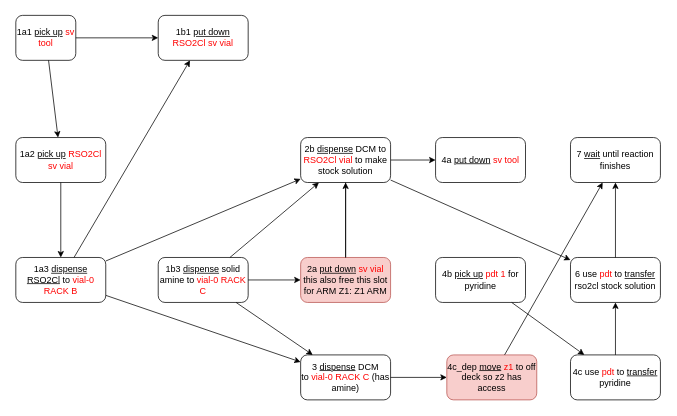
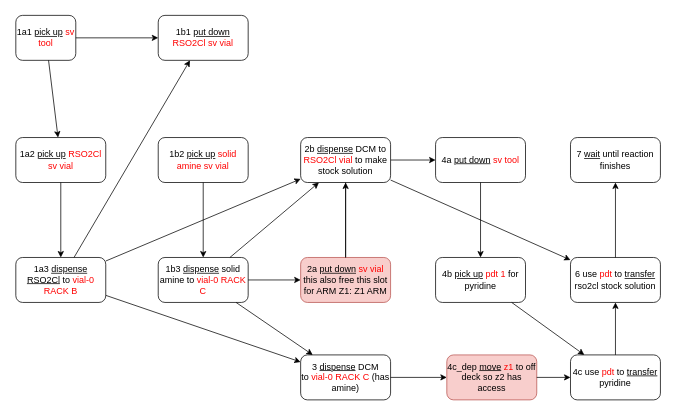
node "1b2 pick up solid amine sv vial": added
edge "1b2 pick up solid amine sv vial" -> "1b3 dispense solid amine to vial-0 RACK C": added
edge "4a put down sv tool" -> "4b pick up pdt 1 for pyridine": added
edge "4c_dep move z1 to off deck so z2 has access" -> "7 wait until reaction finishes": now "4c_dep move z1 to off deck so z2 has access" -> "4c use pdt to transfer pyridine"
